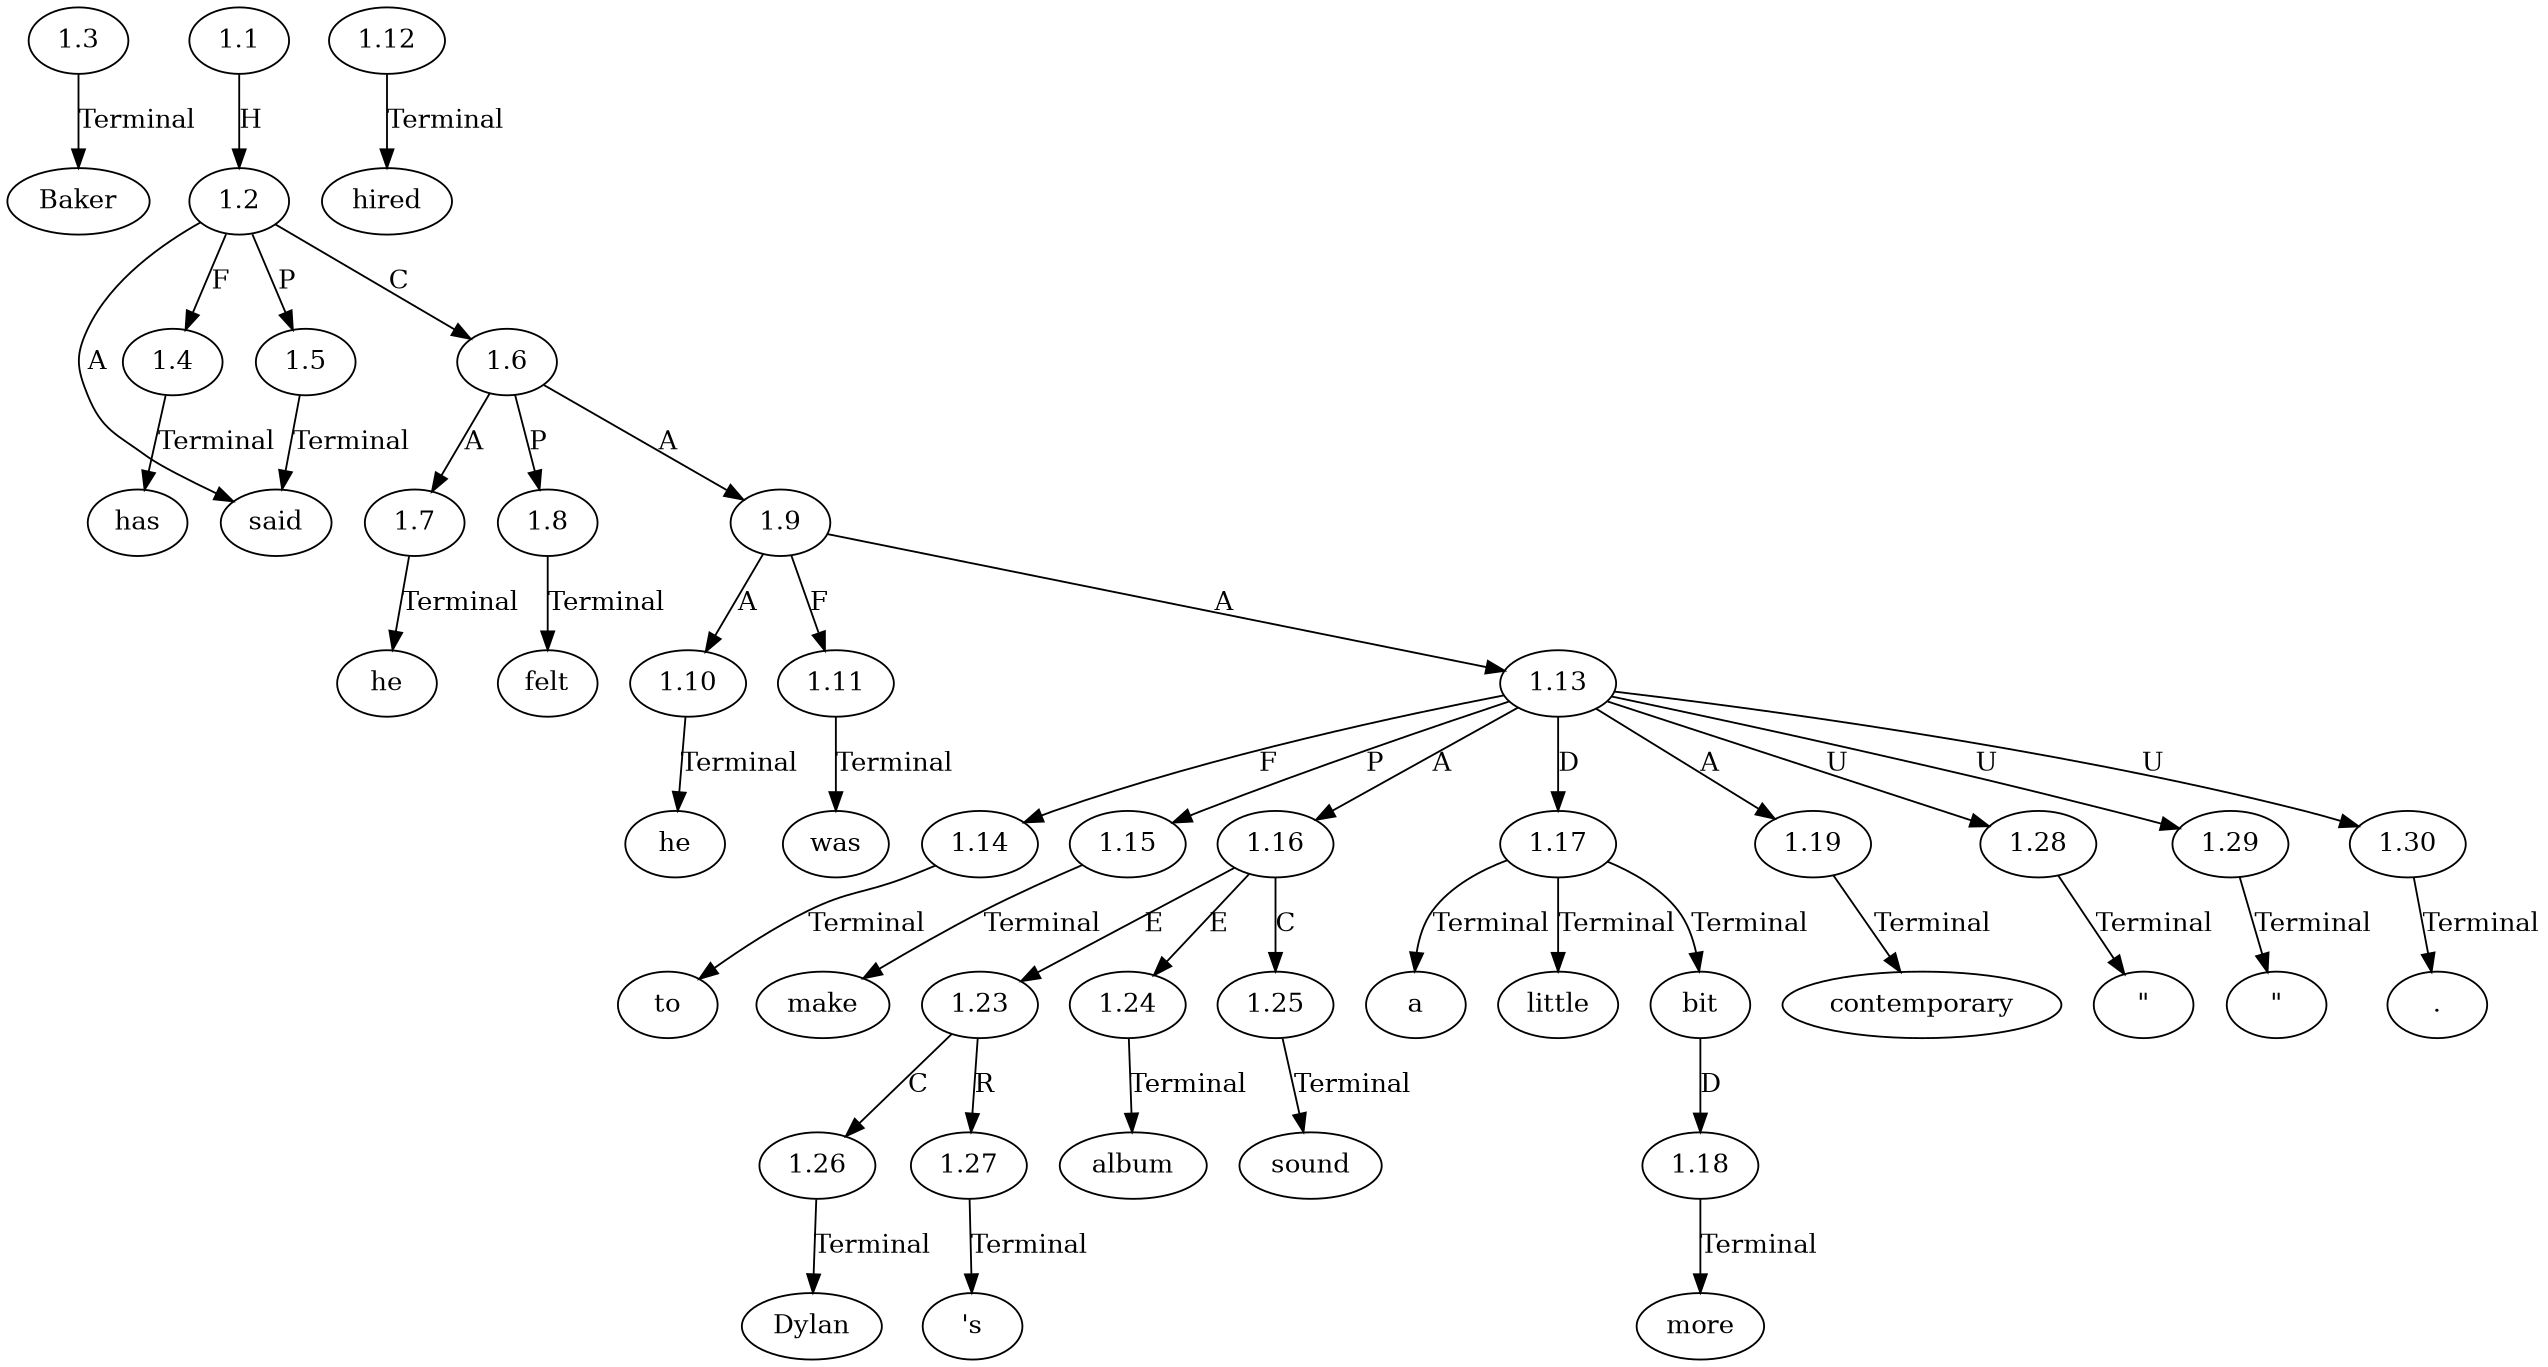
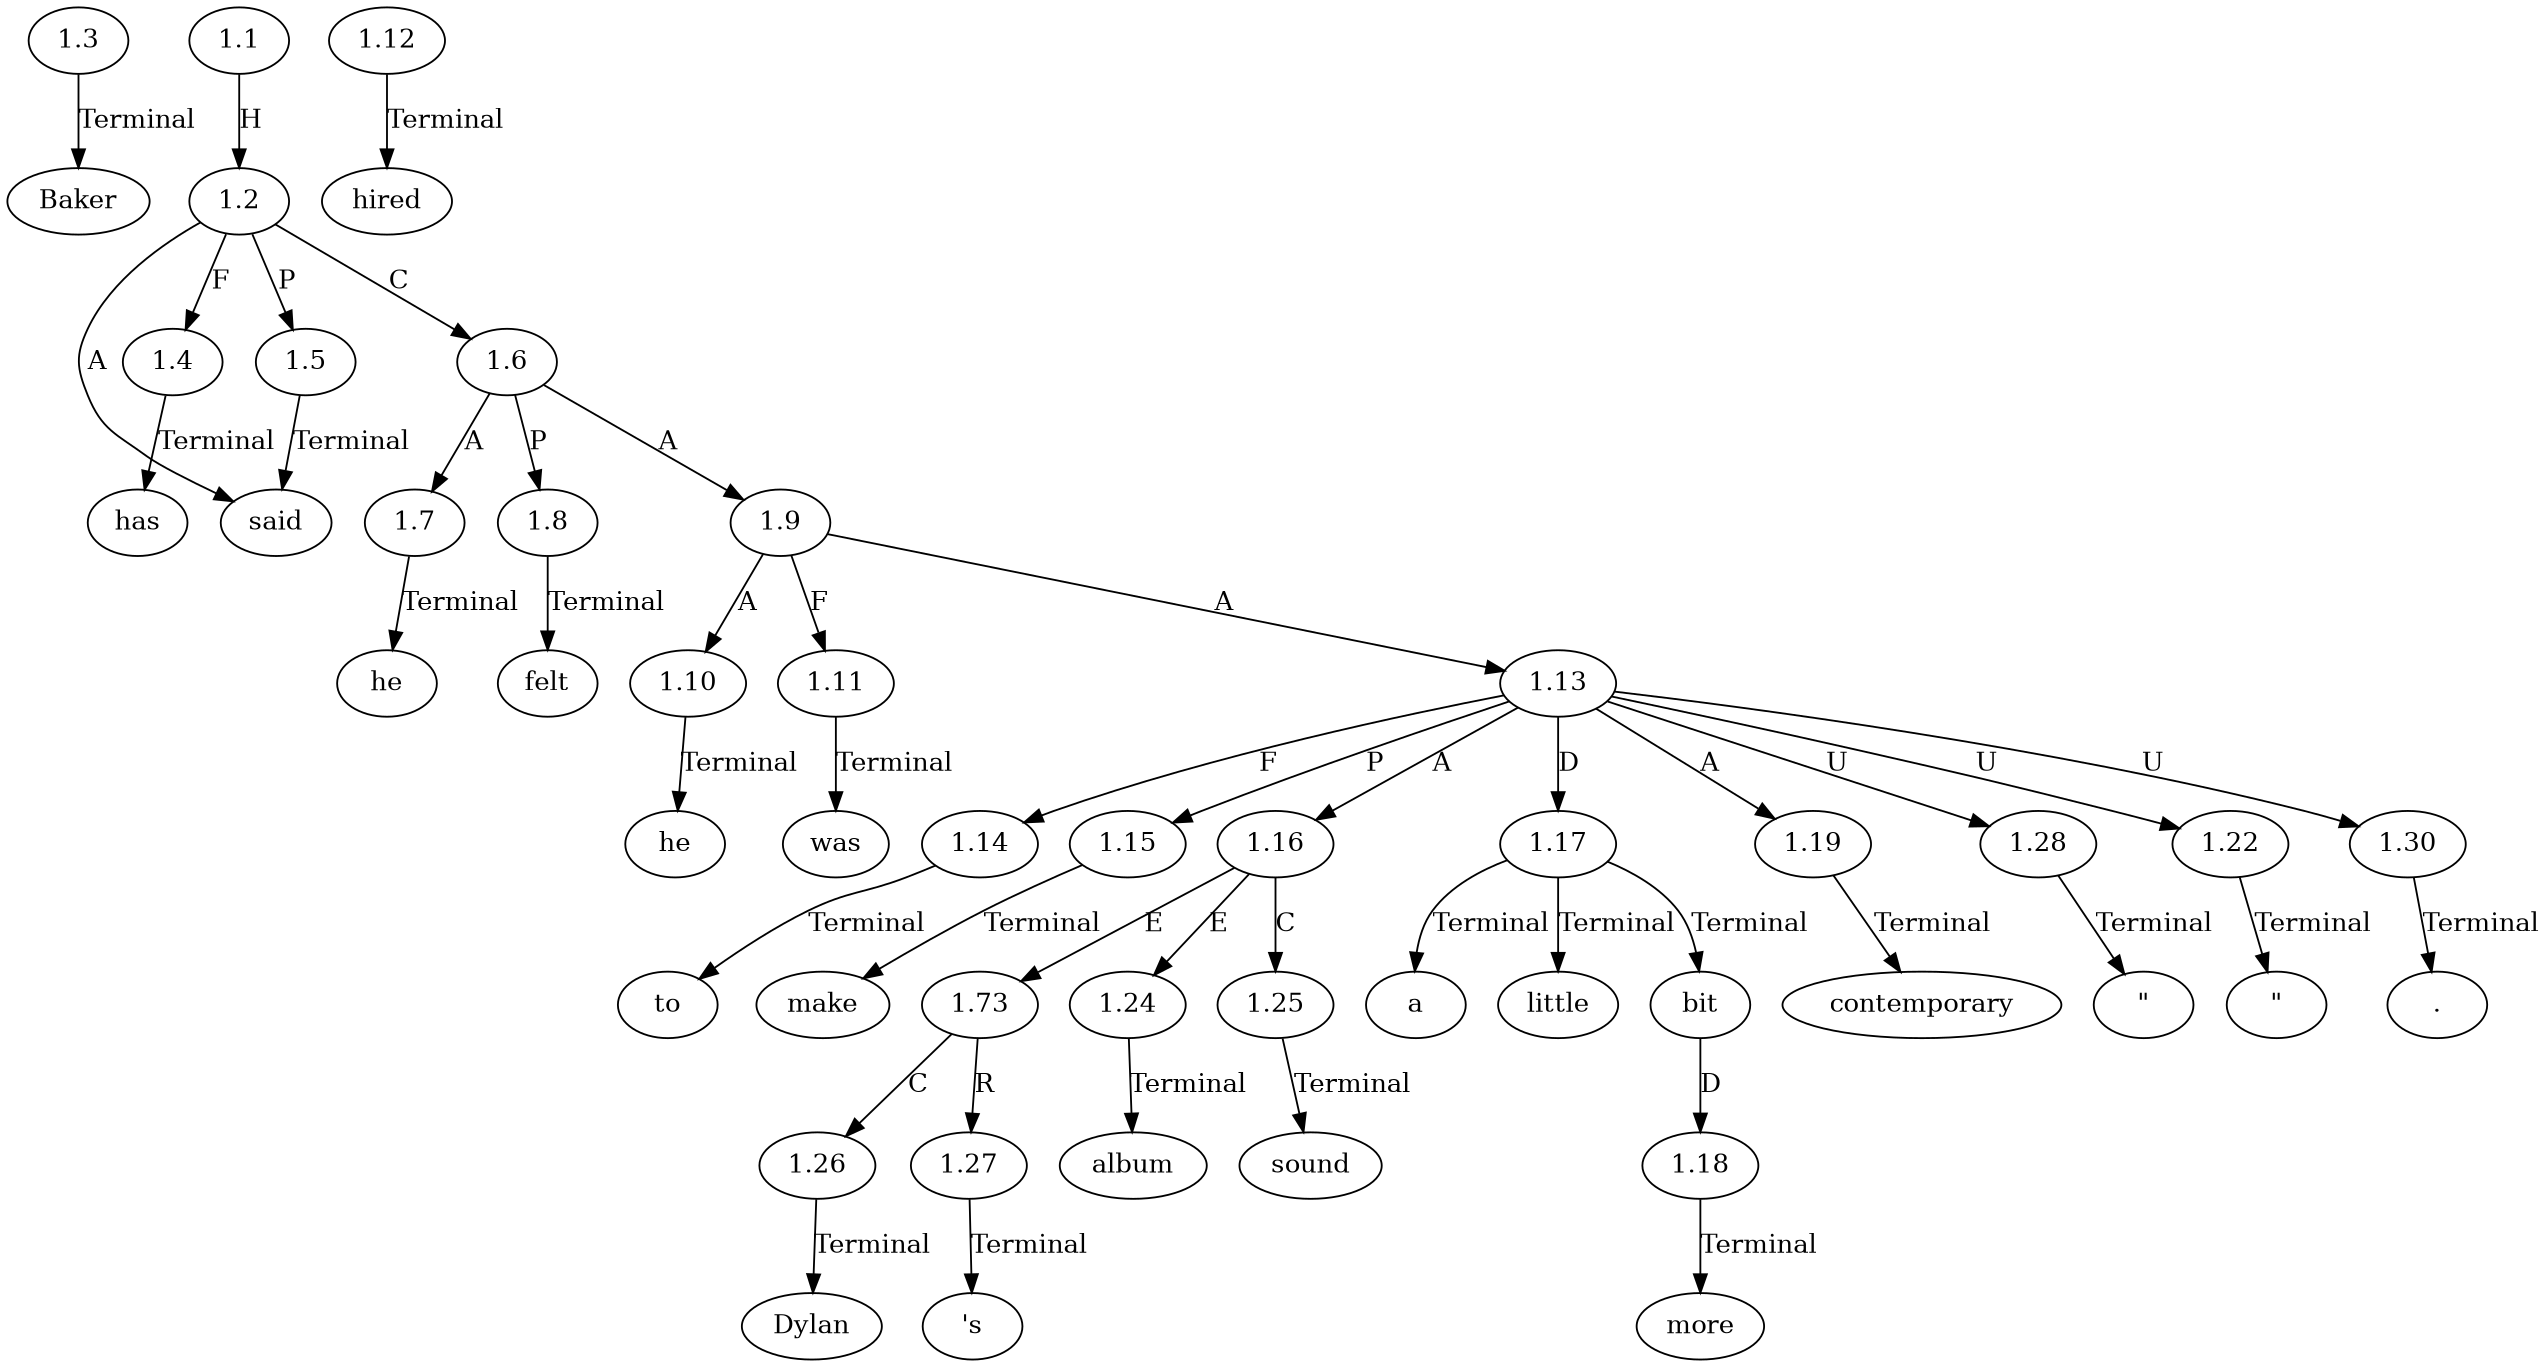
node "1.29": label "1.29" -> "1.22"
node "1.23": label "1.23" -> "1.73"
